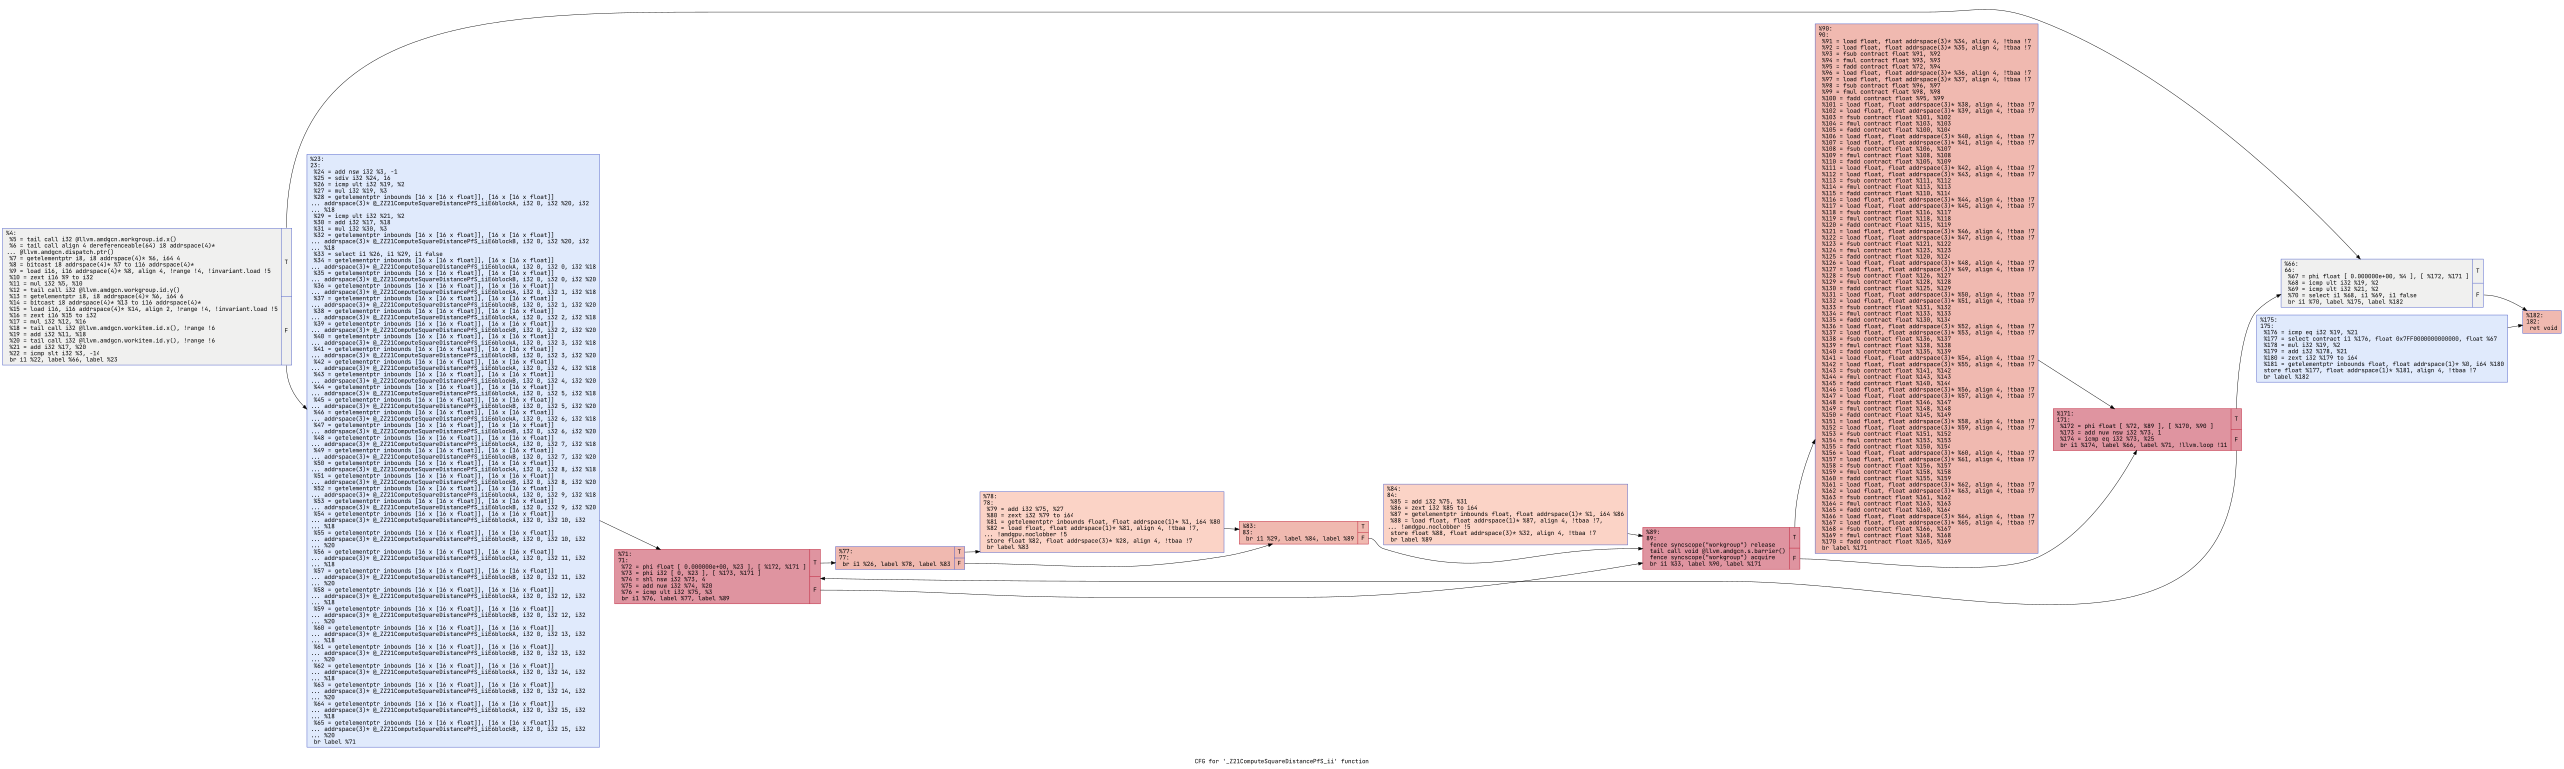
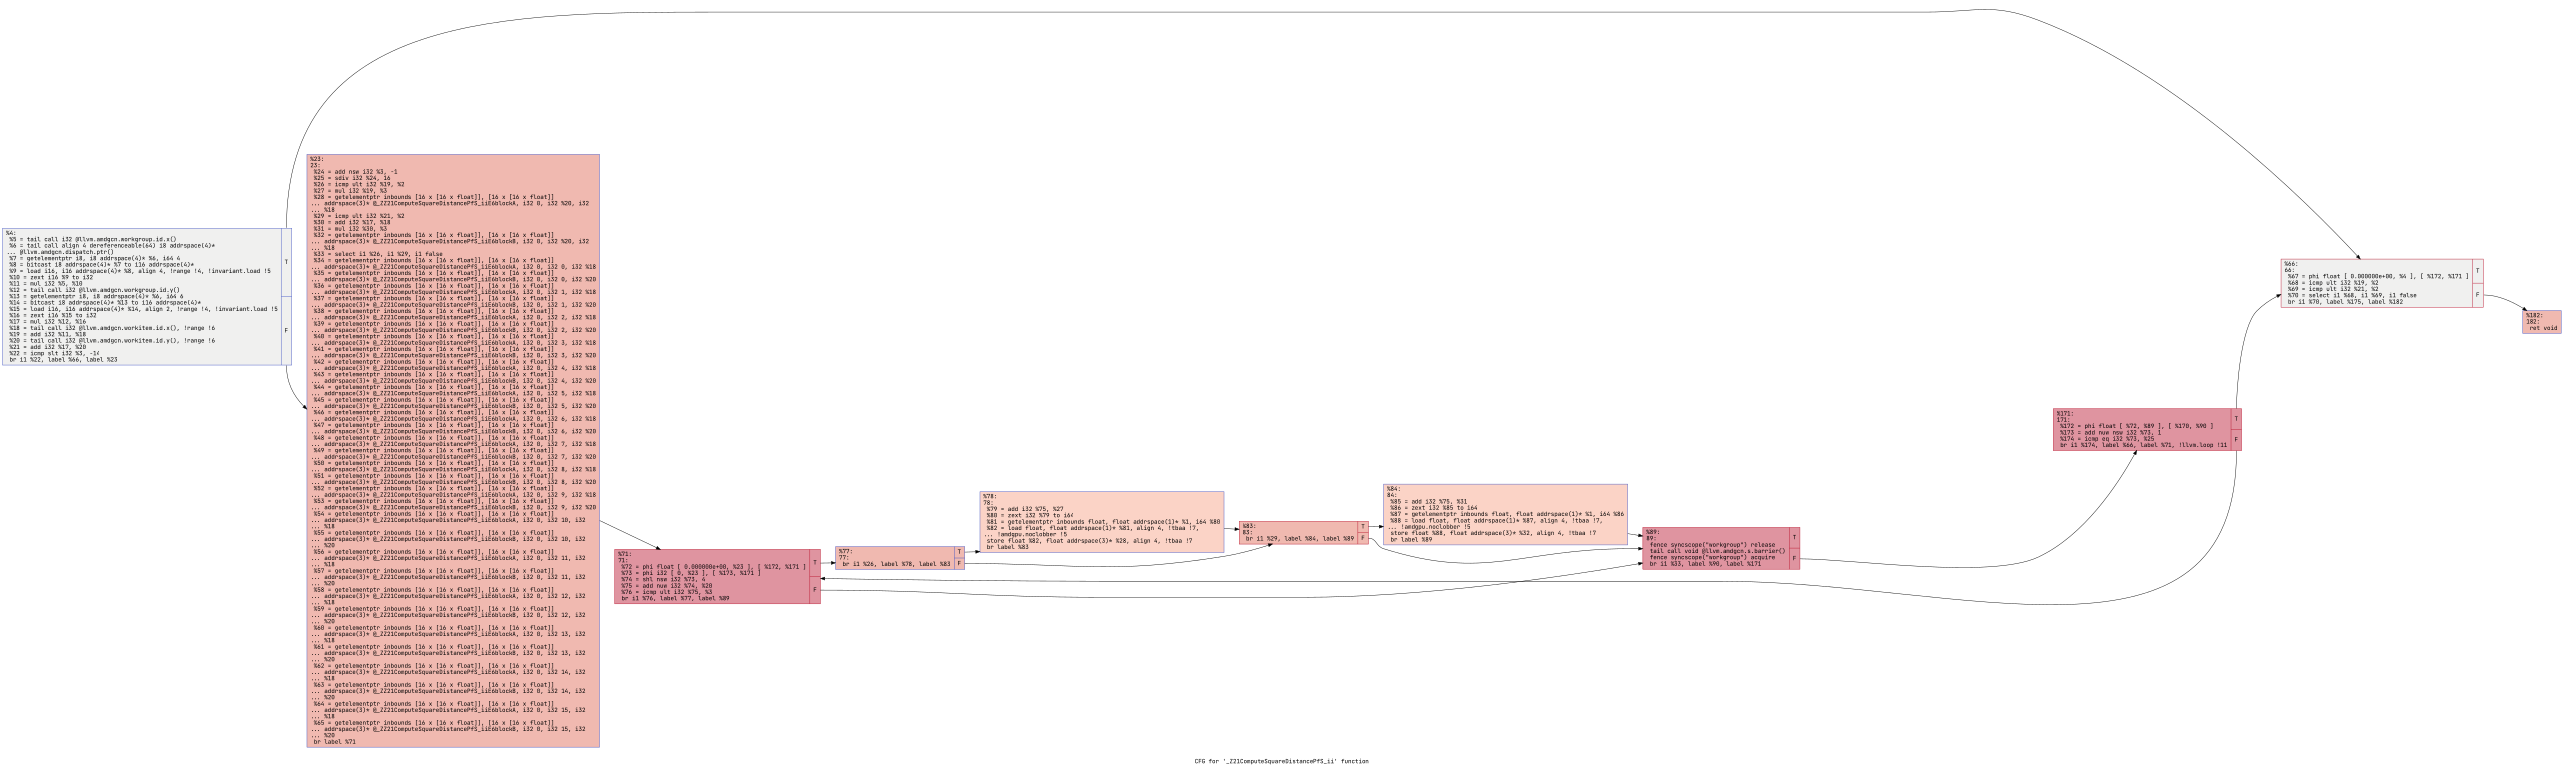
node "%66:": color #3d50c3ff -> #b70d28ff
node "%90:": removed
node "%175:": removed
node "%23:": fillcolor #b9d0f970 -> #de614d70
edge "%83:" -> "%84:": added
